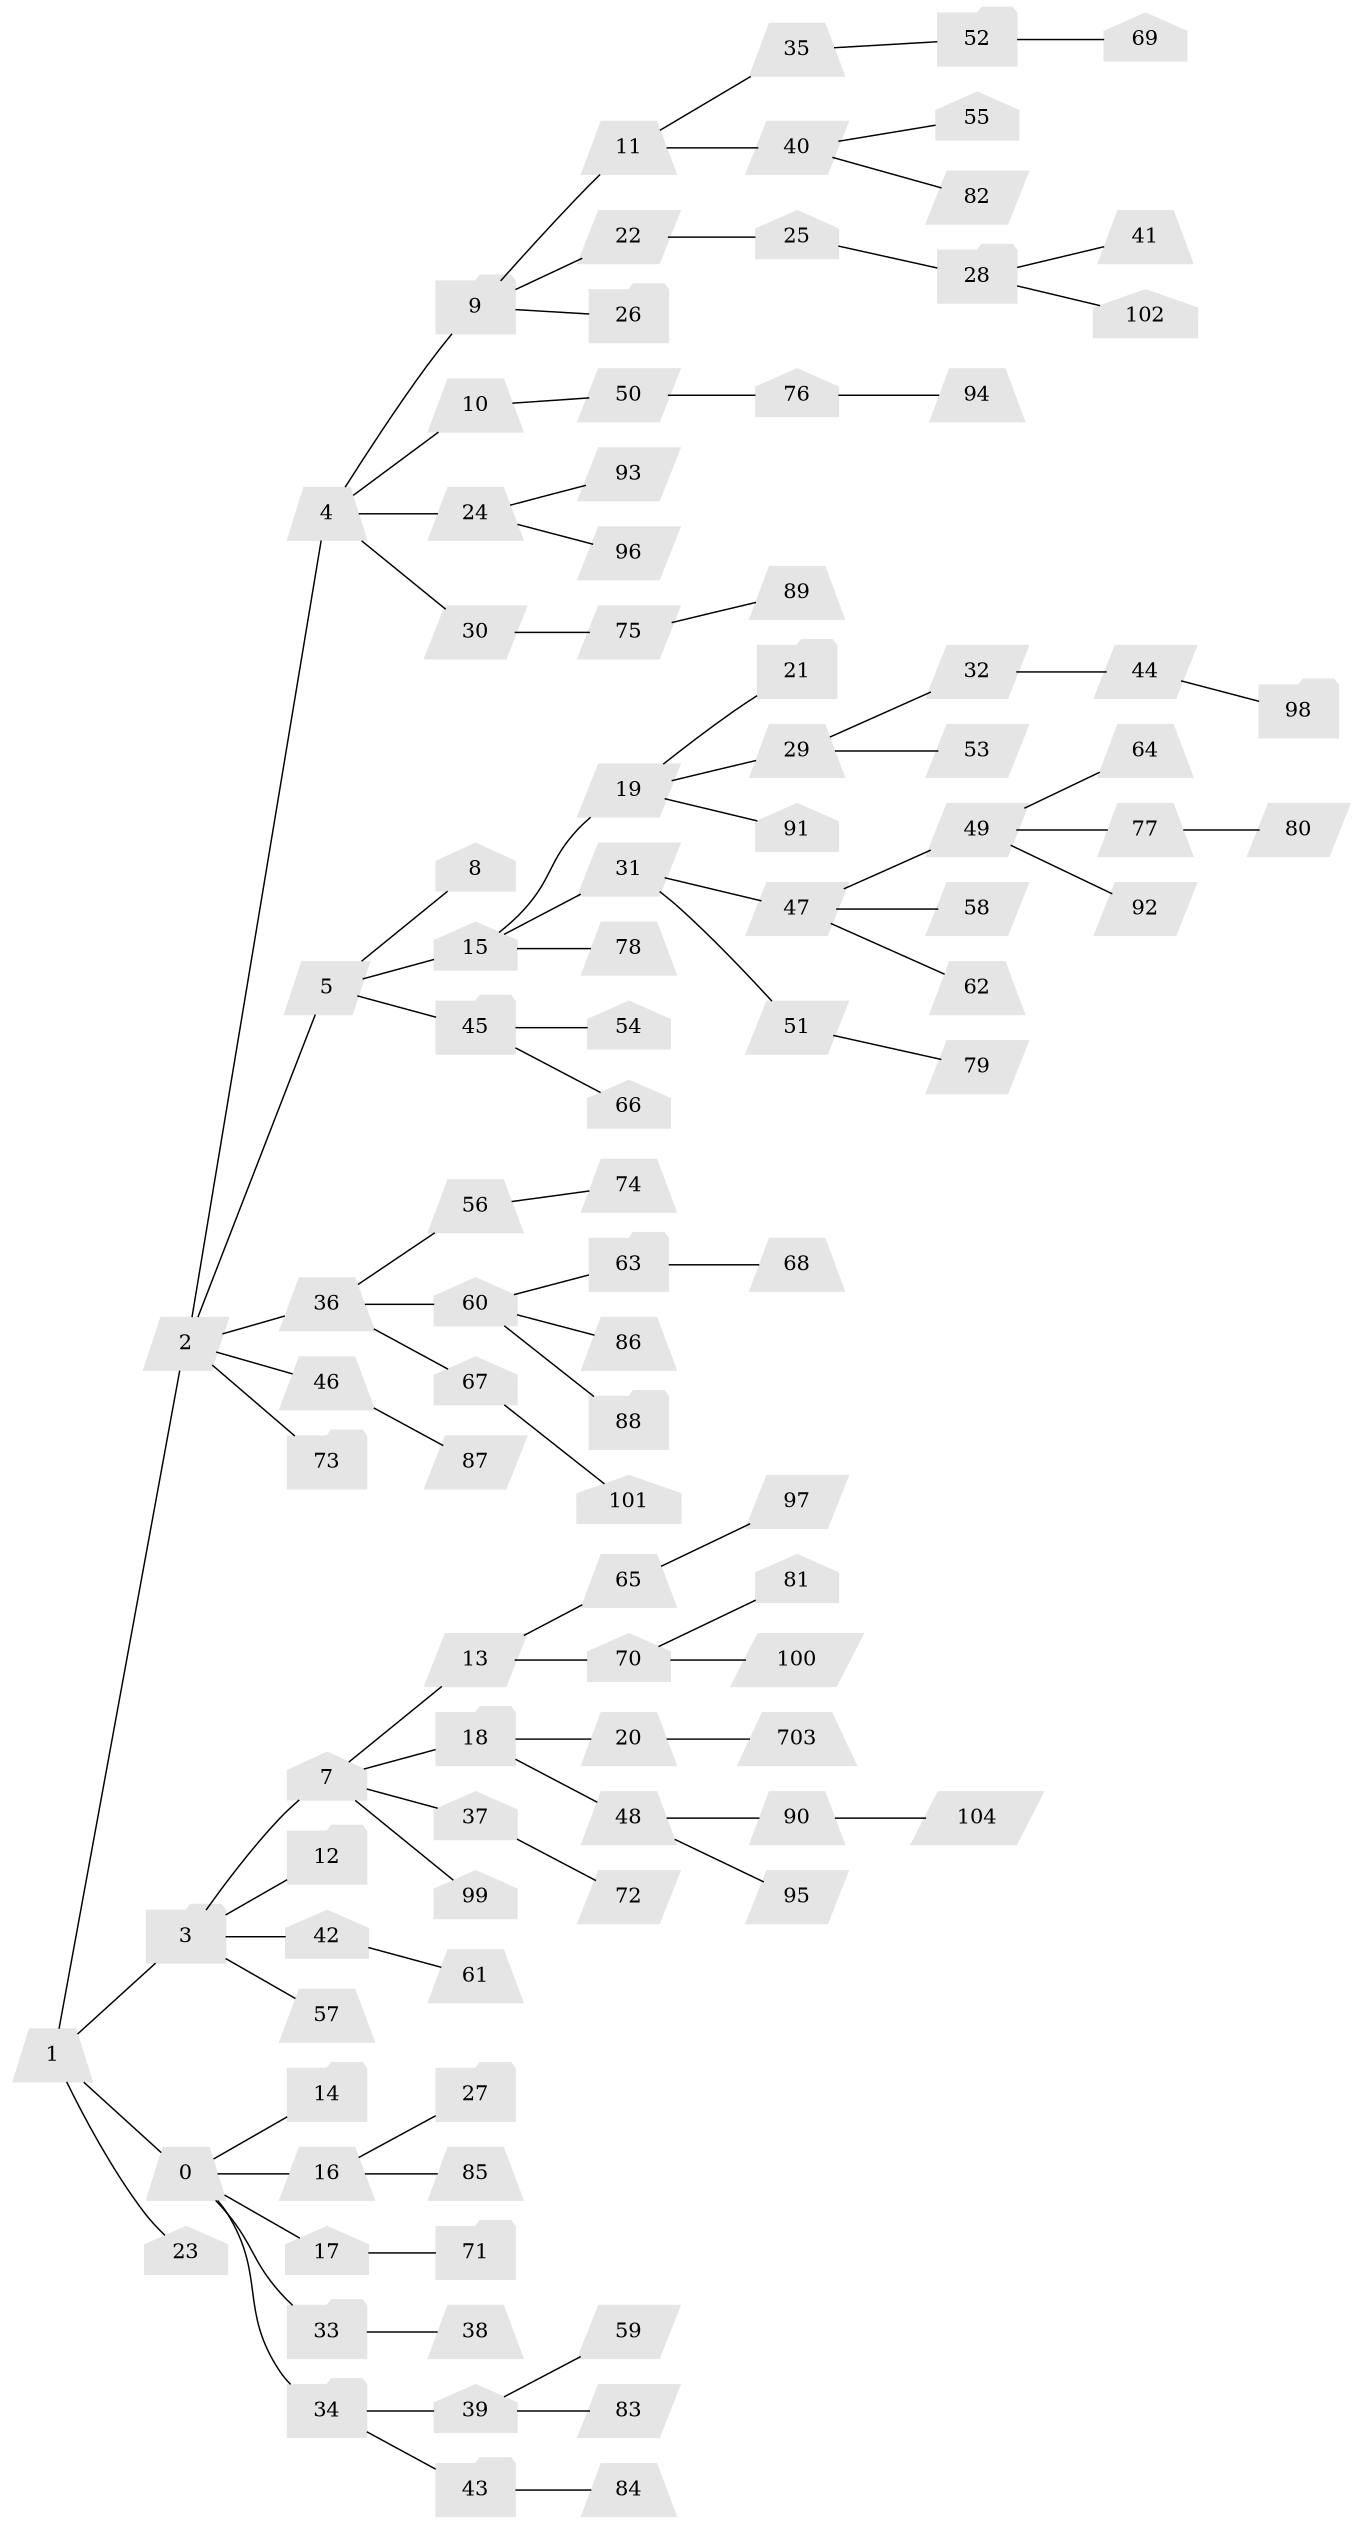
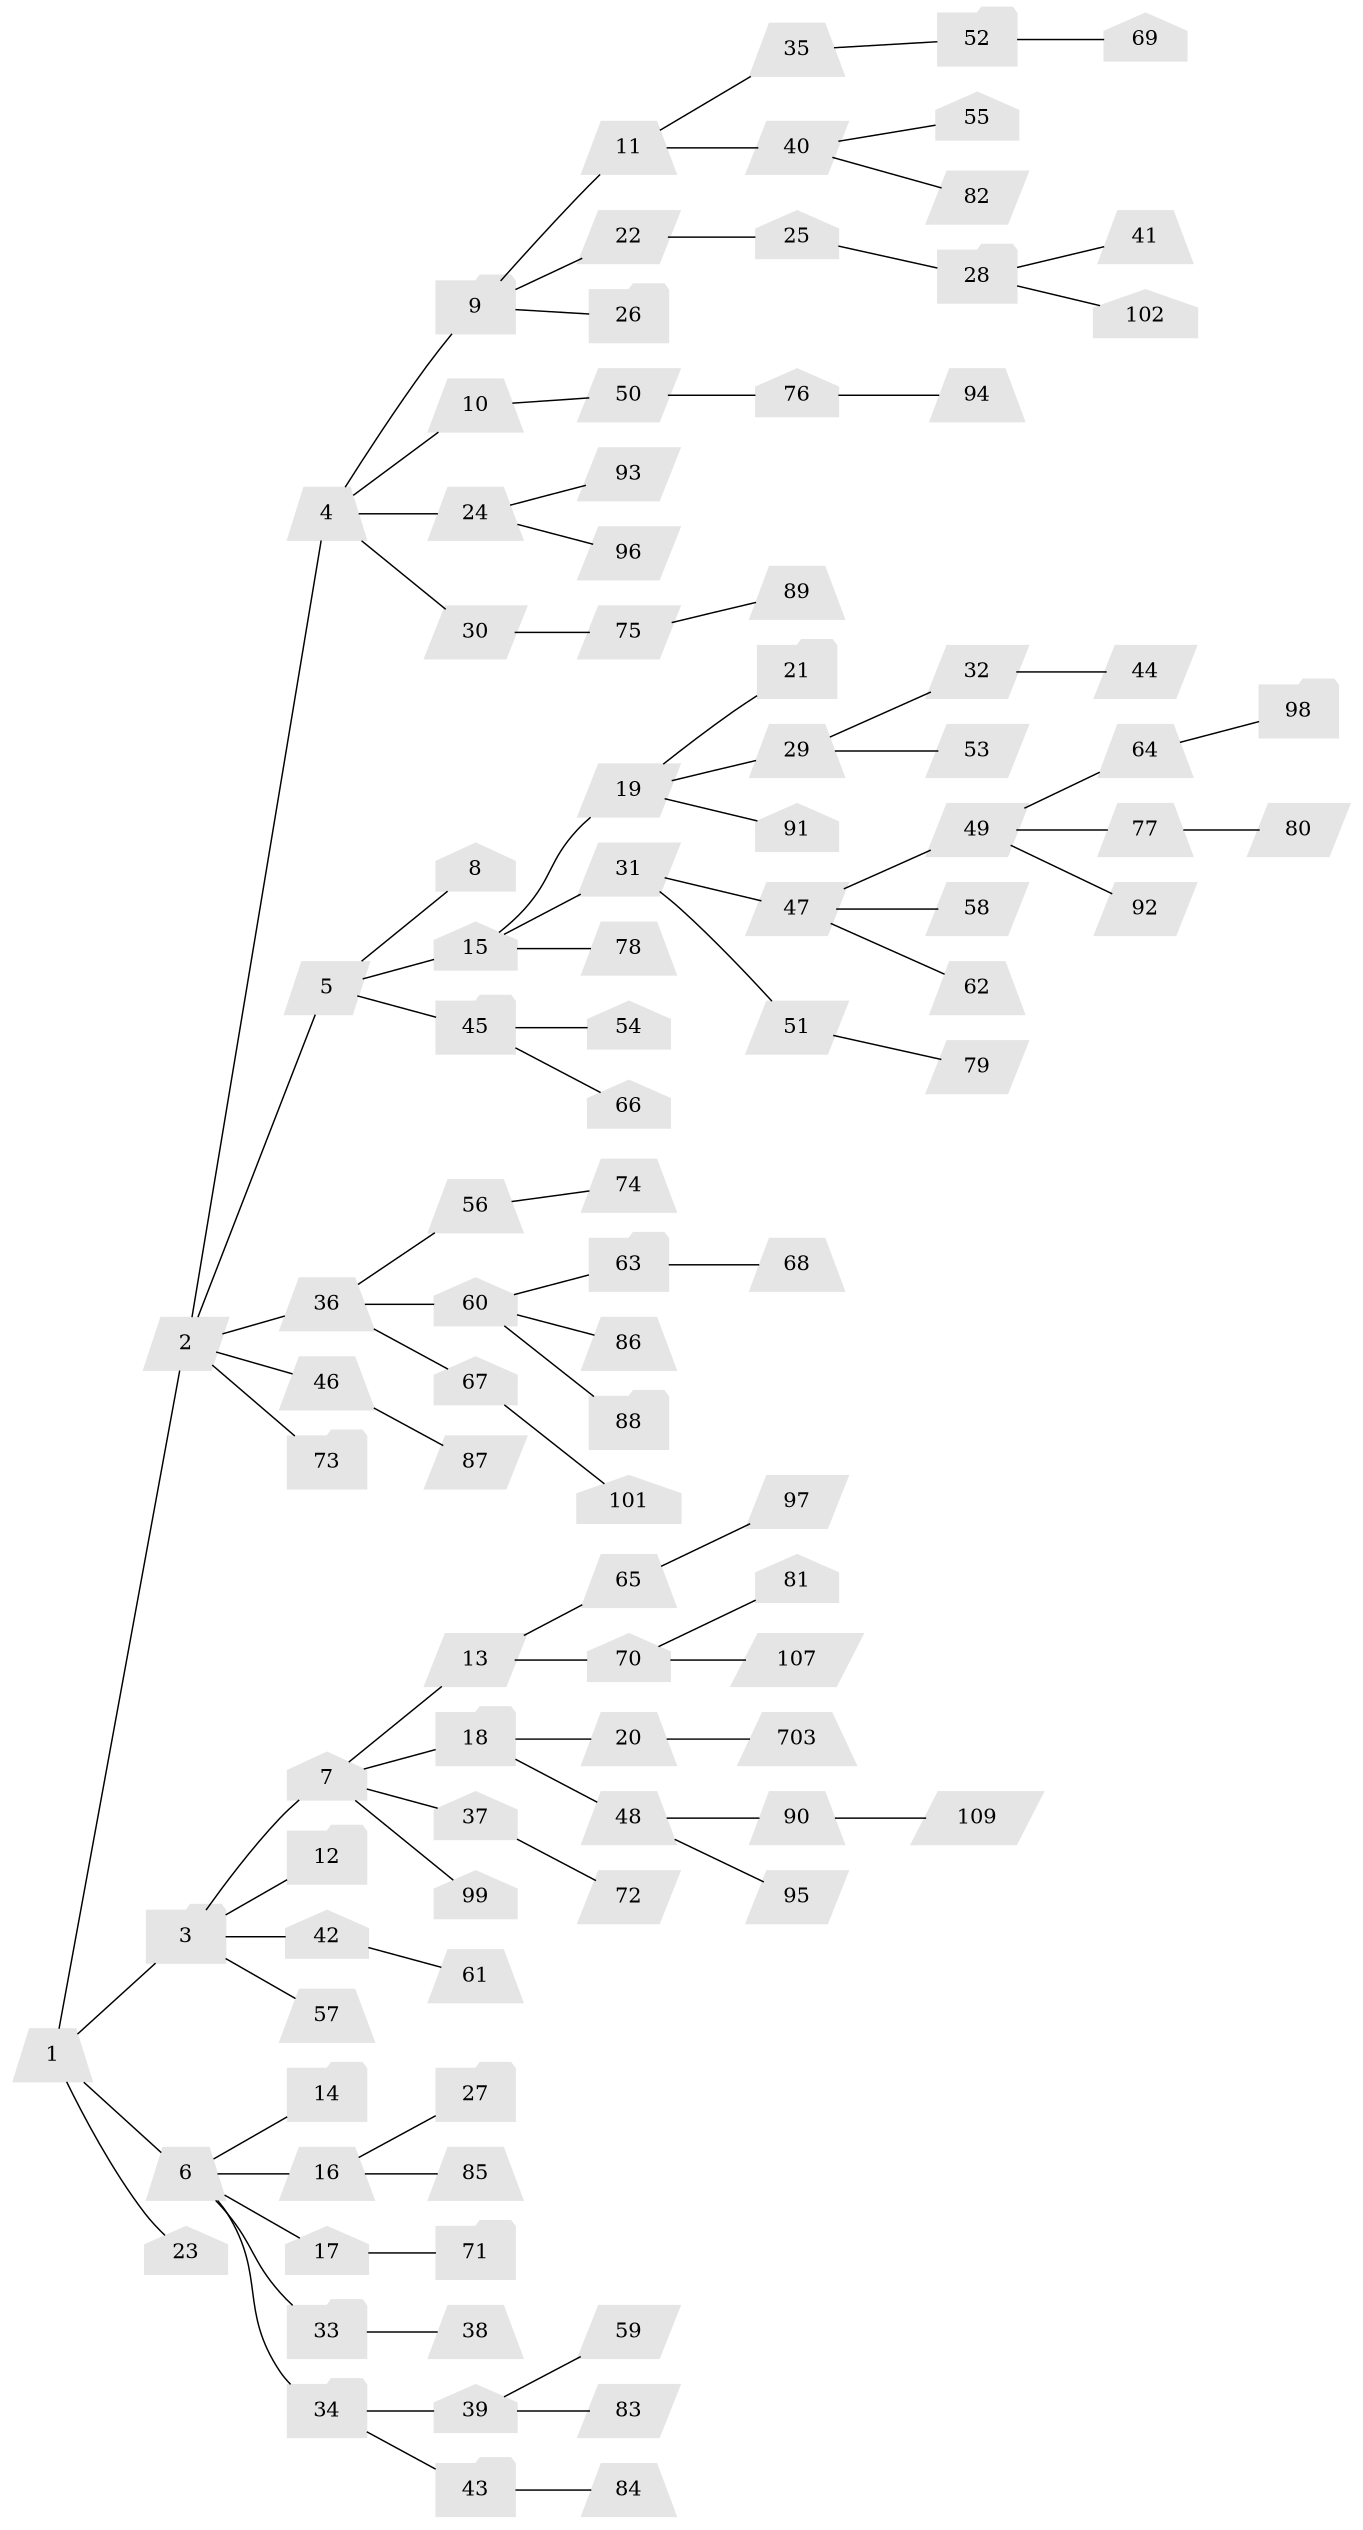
edge "44" -- "98": now "64" -- "98"
node "100": label "100" -> "107"
node "104": label "104" -> "109"
node "0": label "0" -> "6"
